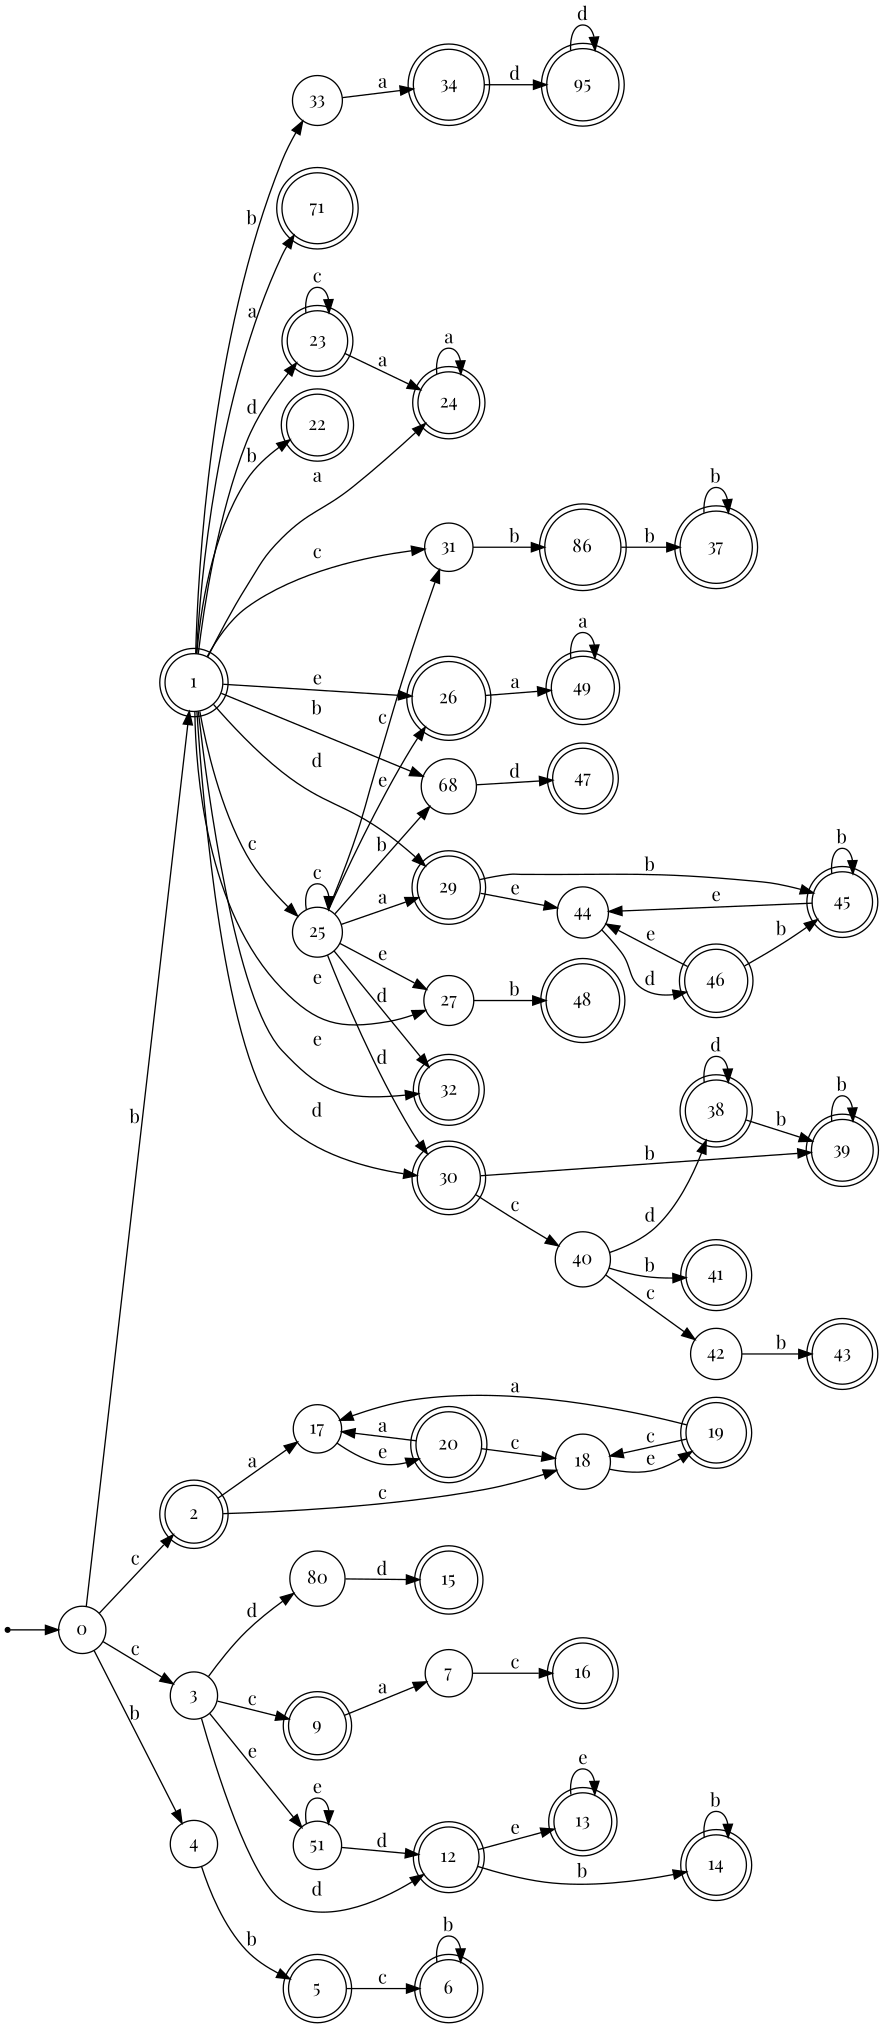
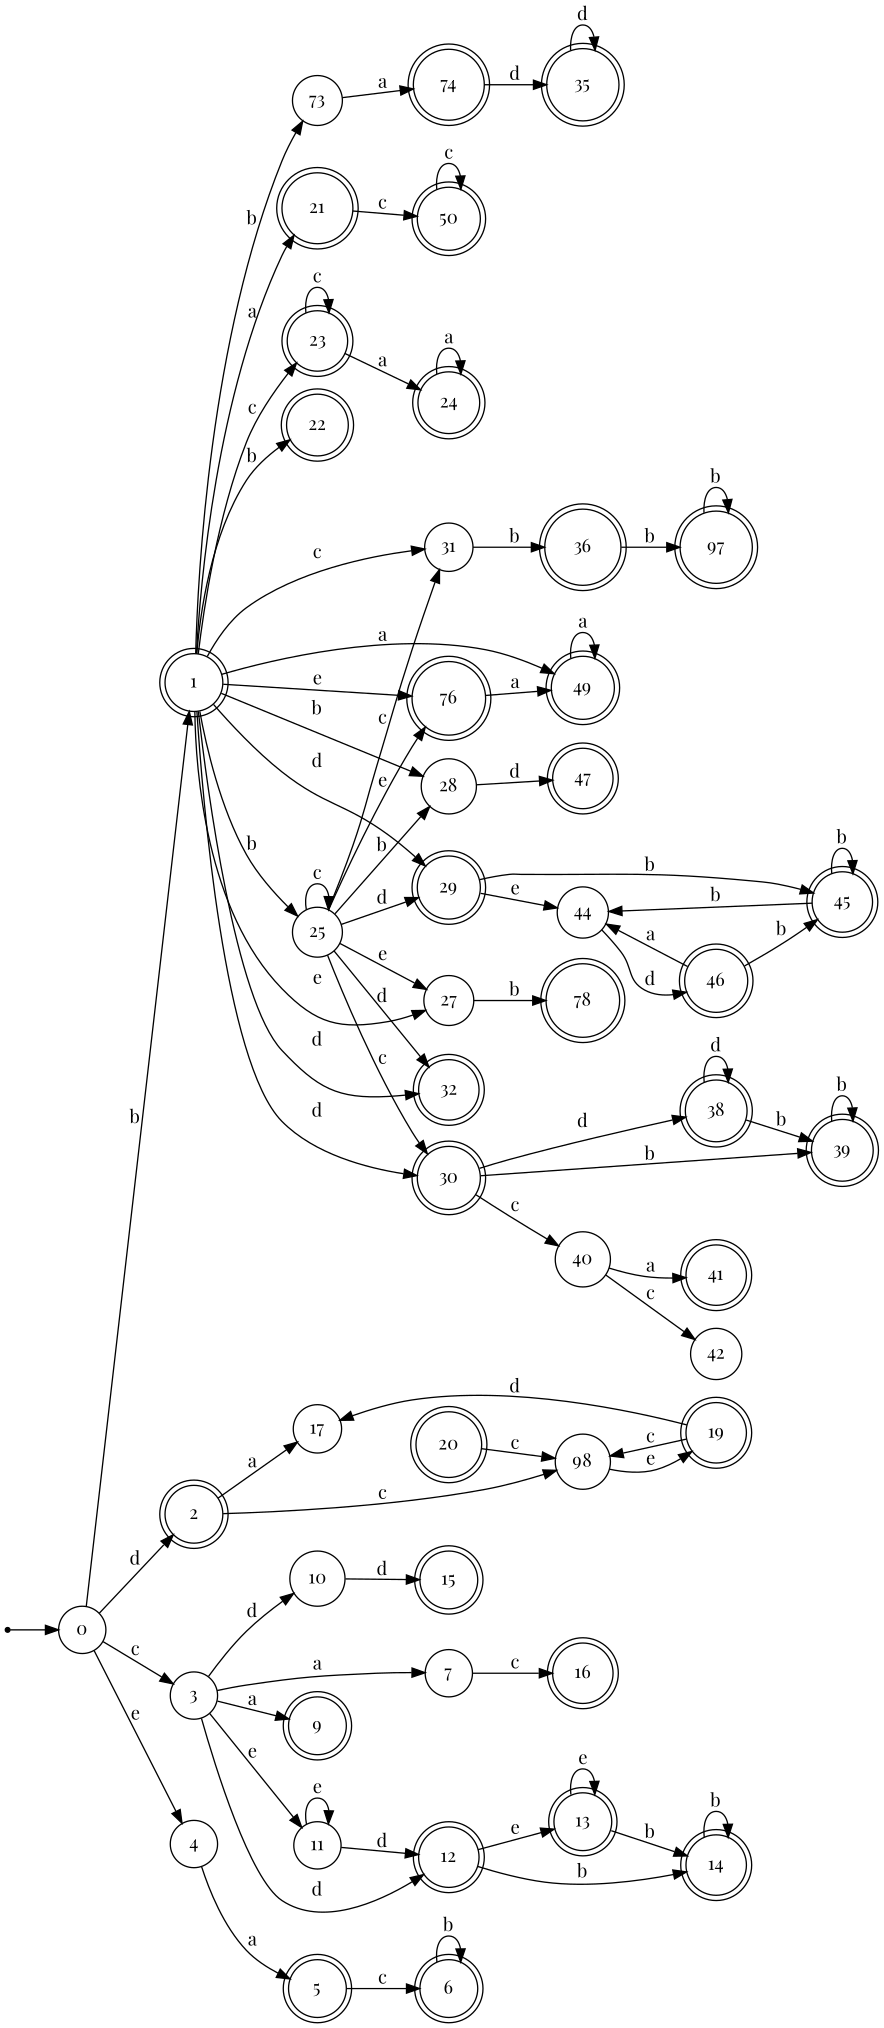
node "34": label "34" -> "74"
node "95": label "95" -> "35"
node "33": label "33" -> "73"
node "71": label "71" -> "21"
node "50": added
edge "1" -> "23": label "d" -> "c"
edge "1" -> "24": now "1" -> "49"
node "86": label "86" -> "36"
node "37": label "37" -> "97"
node "26": label "26" -> "76"
node "68": label "68" -> "28"
edge "1" -> "25": label "c" -> "b"
edge "45" -> "44": label "e" -> "b"
edge "25" -> "29": label "a" -> "d"
edge "46" -> "44": label "e" -> "a"
node "48": label "48" -> "78"
edge "1" -> "32": label "e" -> "d"
edge "25" -> "30": label "d" -> "c"
edge "40" -> "38": now "30" -> "38"
edge "40" -> "41": label "b" -> "a"
node "43": removed
edge "19" -> "17": label "a" -> "d"
edge "20" -> "17": removed, label "a"
edge "17" -> "20": removed, label "e"
node "18": label "18" -> "98"
edge "0" -> "2": label "c" -> "d"
node "80": label "80" -> "10"
edge "3" -> "9": label "c" -> "a"
edge "9" -> "7": now "3" -> "7"
edge "0" -> "4": label "b" -> "e"
edge "13" -> "14": added, label "b"
node "51": label "51" -> "11"
edge "4" -> "5": label "b" -> "a"
